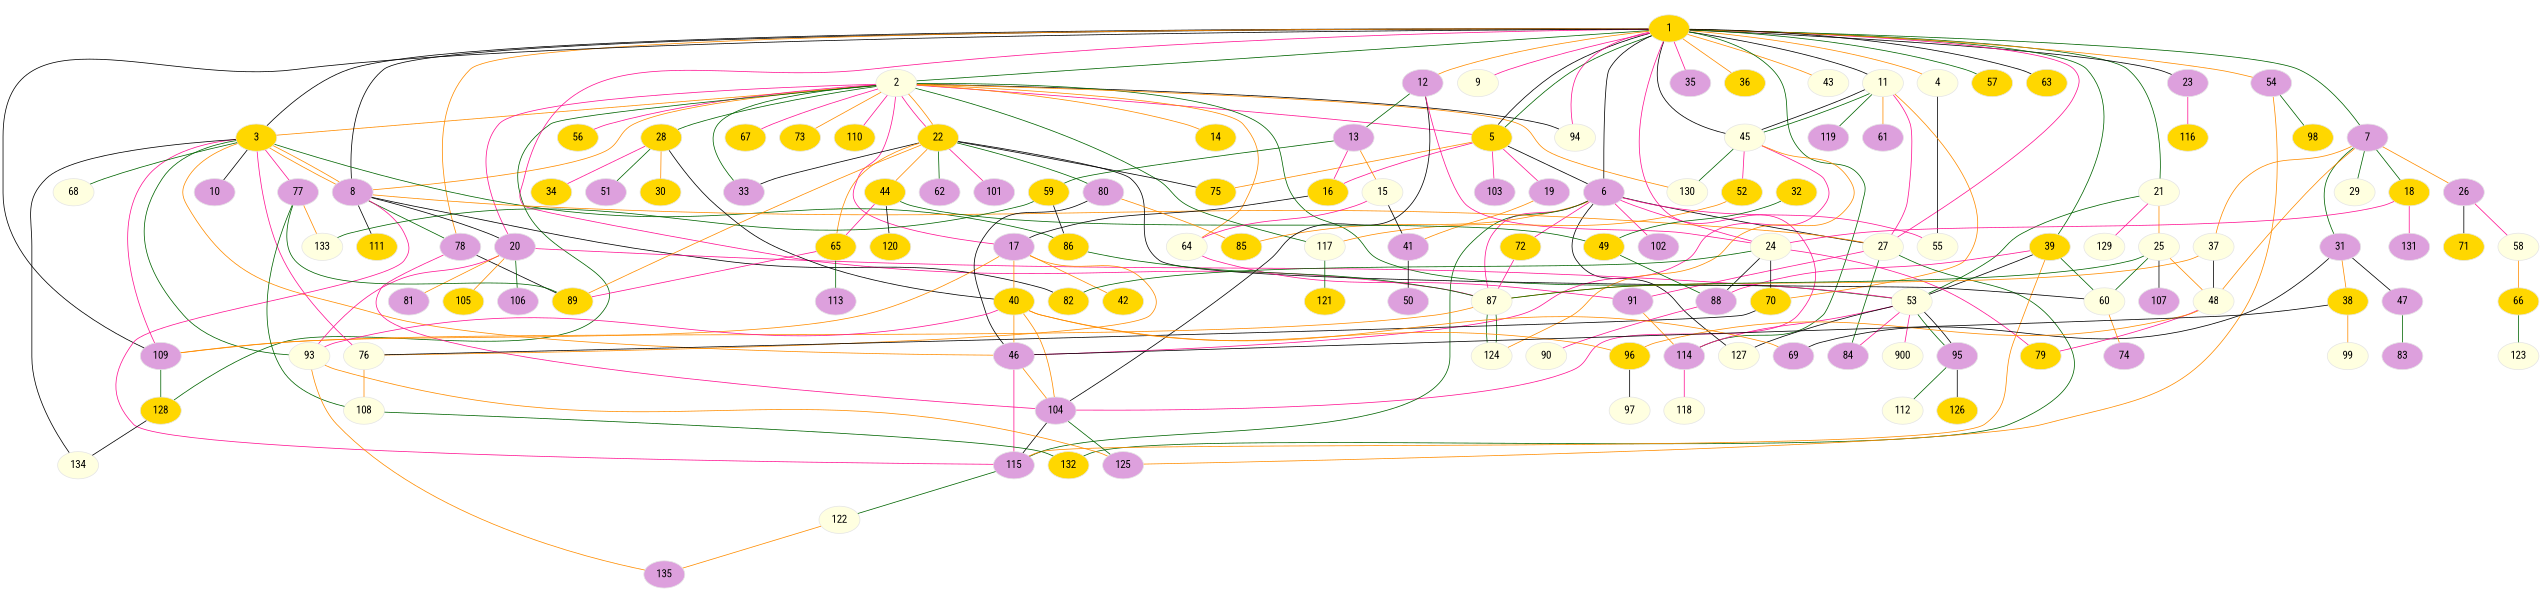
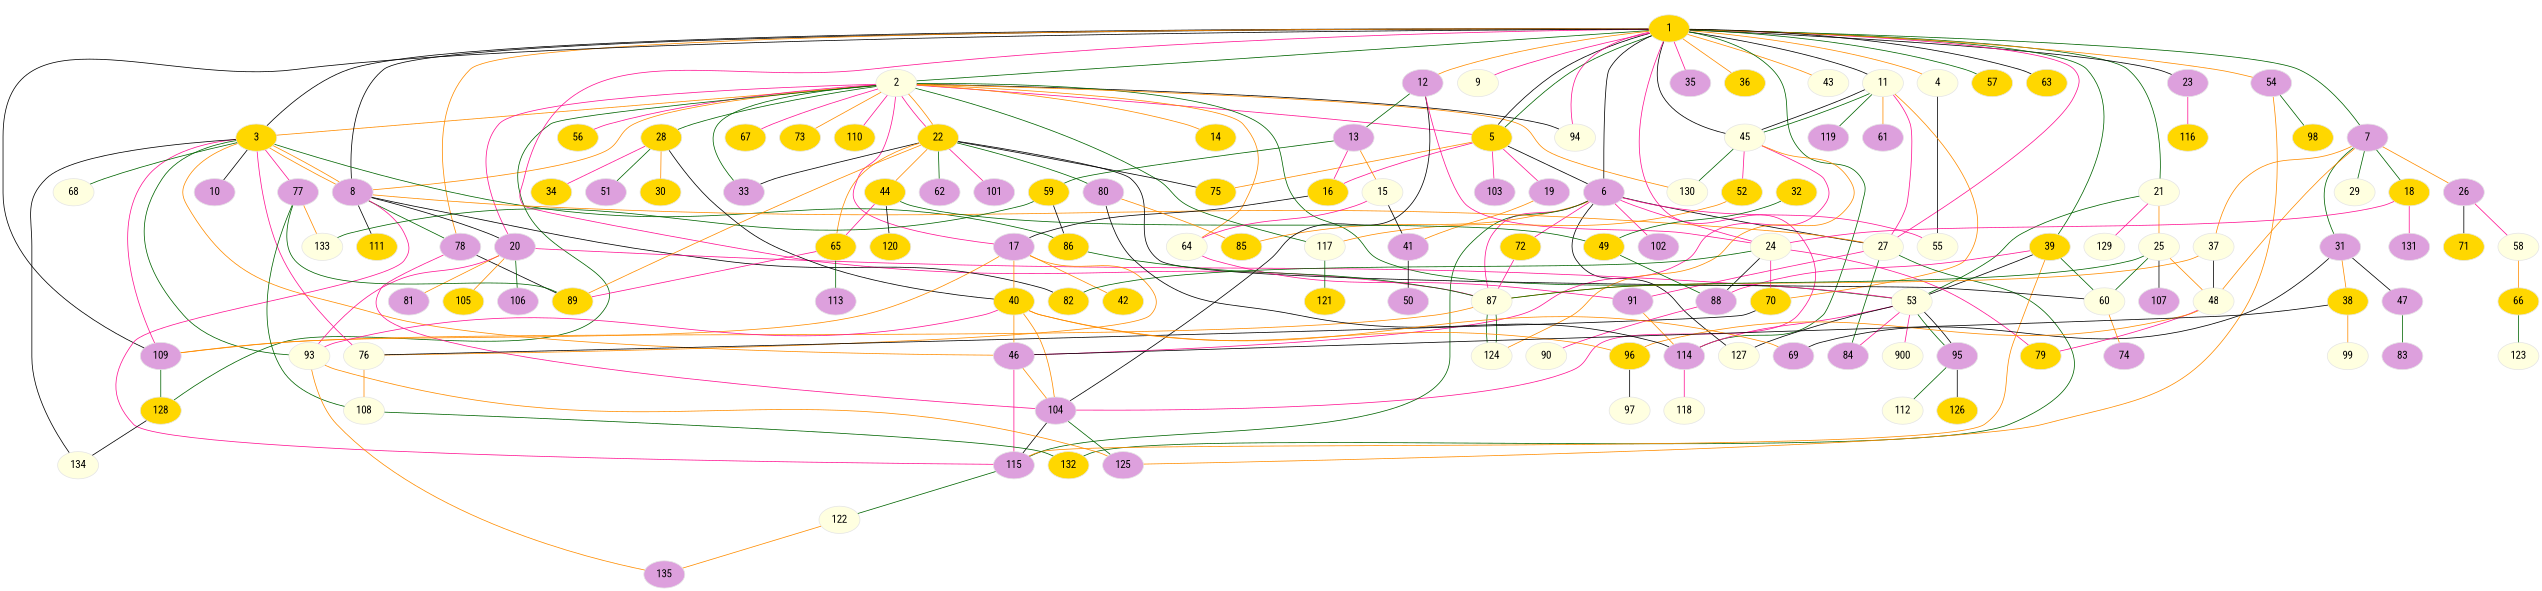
edge "80" -- "46": now "80" -- "114"
edge "24" -- "70": color black -> deeppink
